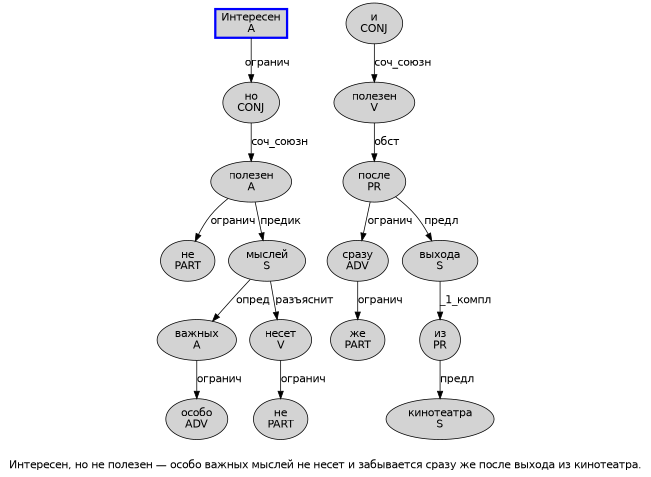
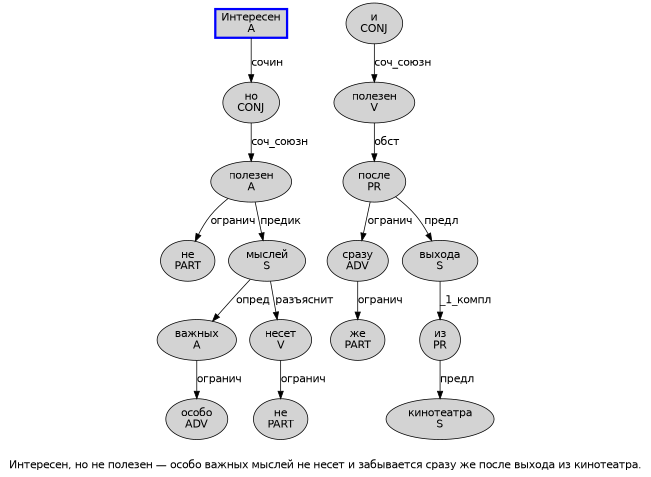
edge "Интересен A" -> "но CONJ": label "огранич" -> "сочин"
